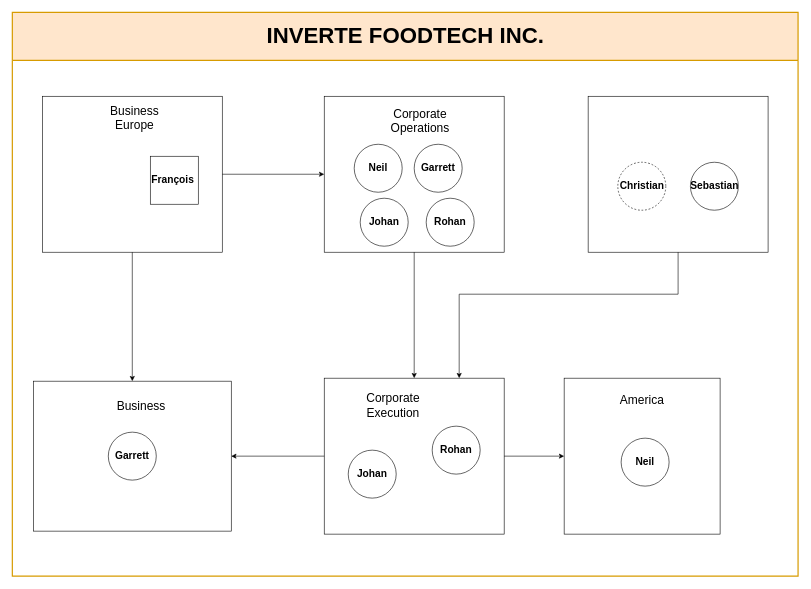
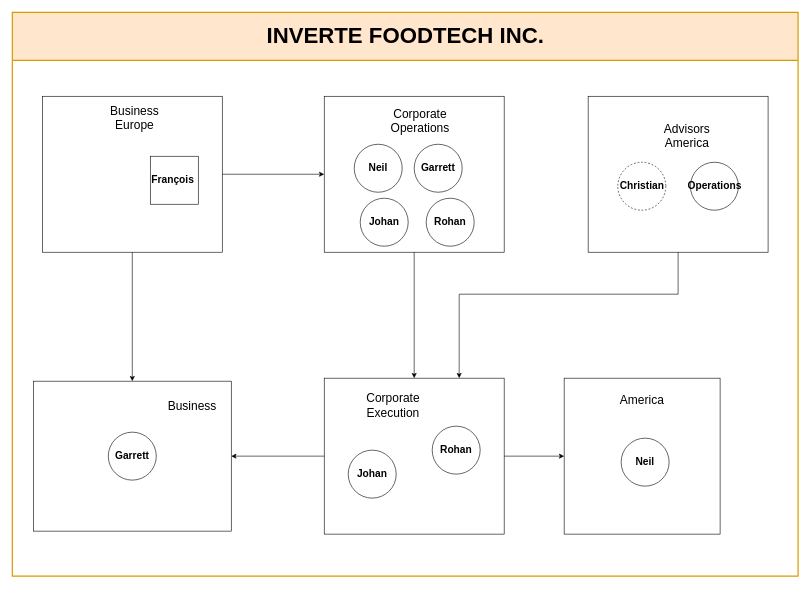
node "Advisors America": added
node "Sebastian": label "Sebastian" -> "Operations"
node "Business": moved (141, 405) -> (192, 405)
